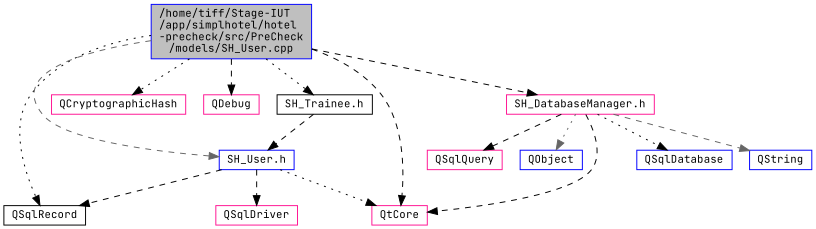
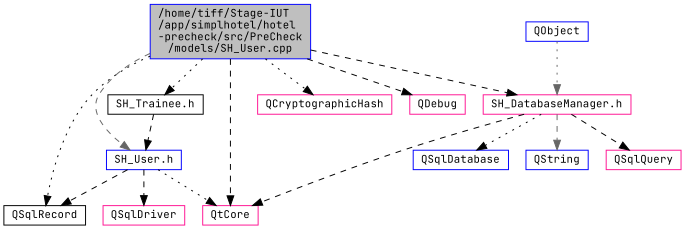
edge "SH_DatabaseManager.h" -> "QObject": reversed
